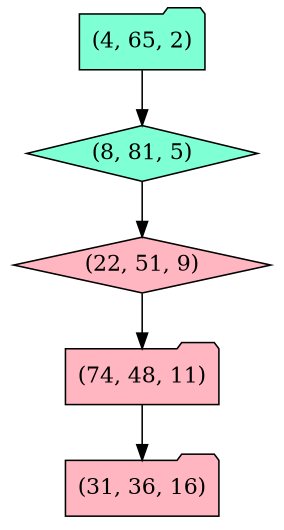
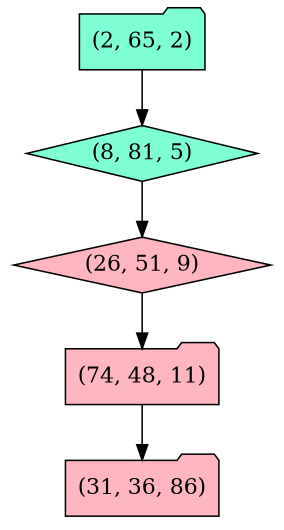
node "(4, 65, 2)": label "(4, 65, 2)" -> "(2, 65, 2)"
node "(22, 51, 9)": label "(22, 51, 9)" -> "(26, 51, 9)"
node "(31, 36, 16)": label "(31, 36, 16)" -> "(31, 36, 86)"
